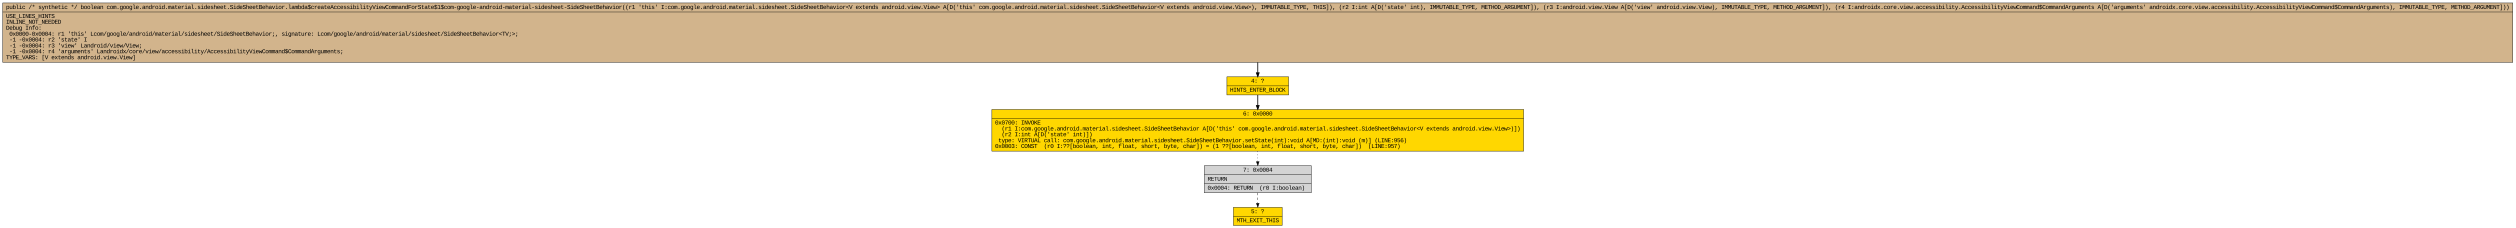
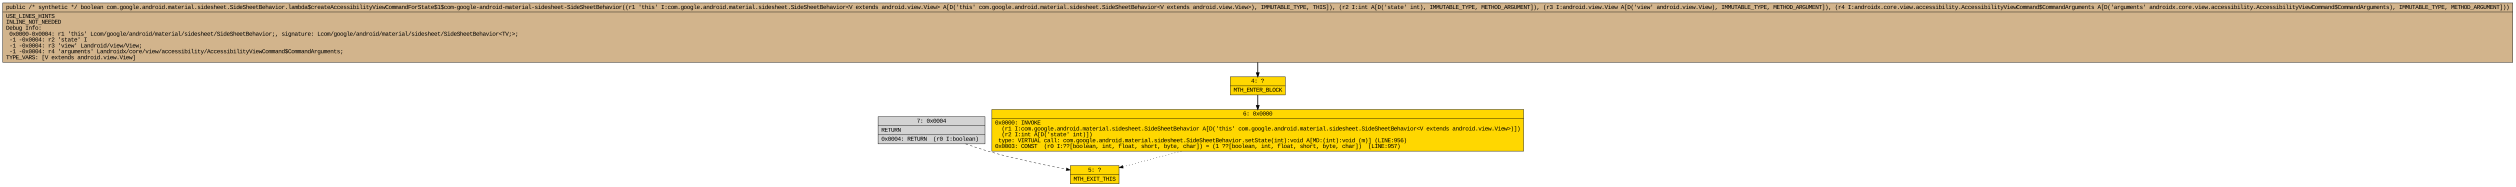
node "4: ?": text "HINTS_ENTER_BLOCK" -> "MTH_ENTER_BLOCK"
node "6: 0x0000": text "0x0700: INVOKE" -> "0x0000: INVOKE"
edge "6: 0x0000" -> "7: 0x0004": now "6: 0x0000" -> "5: ?"
